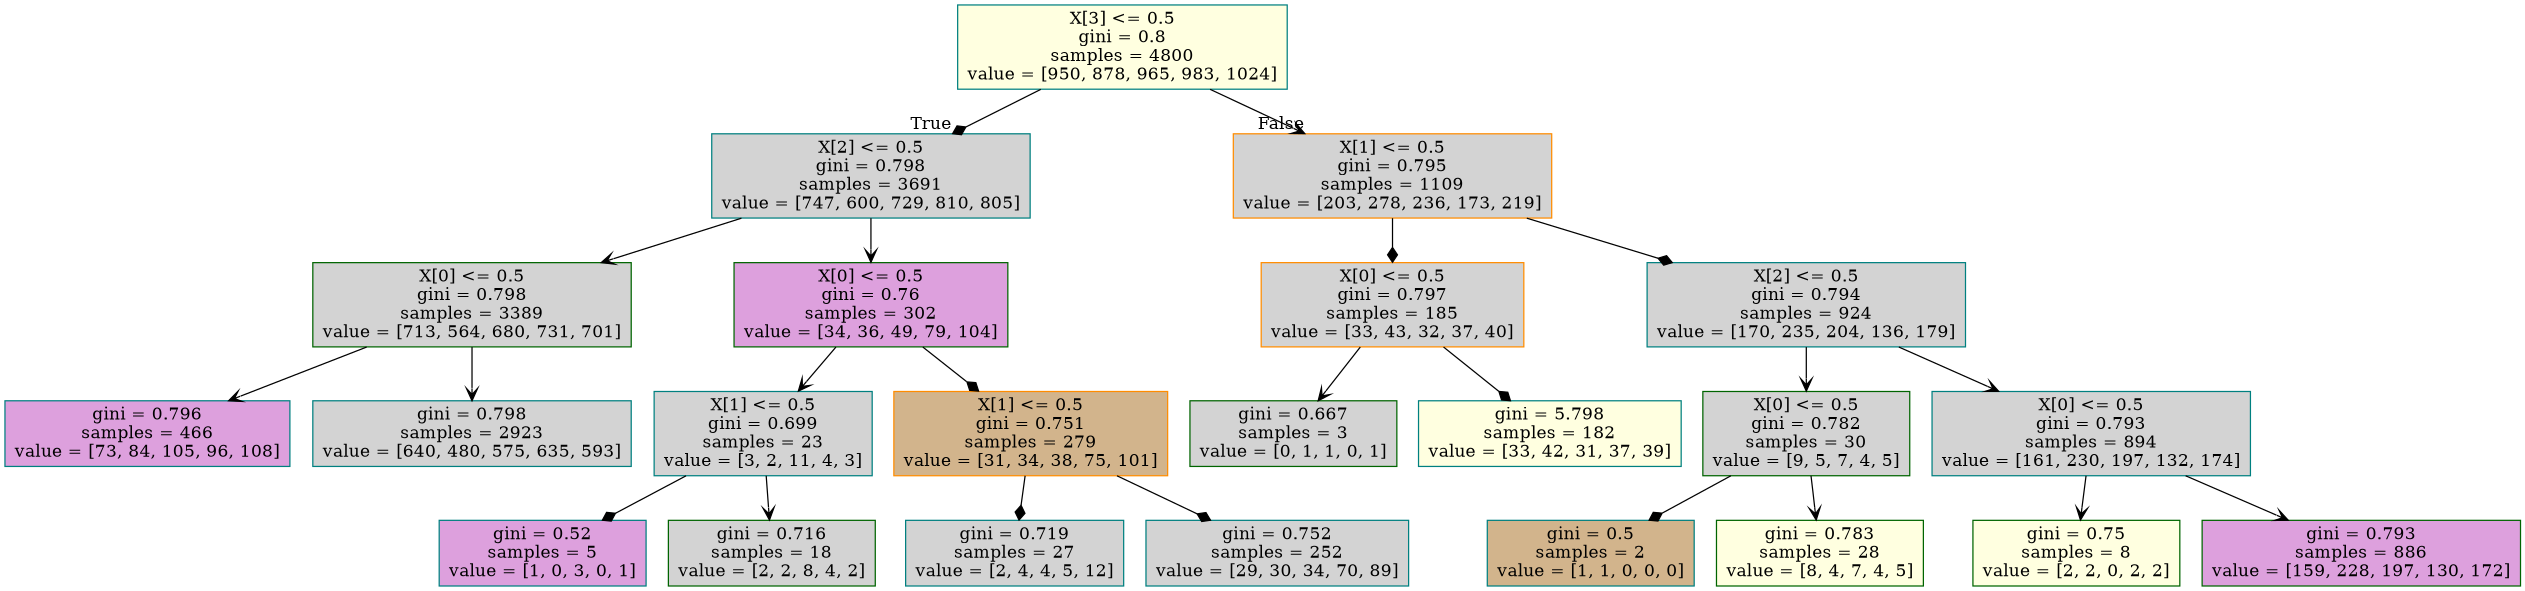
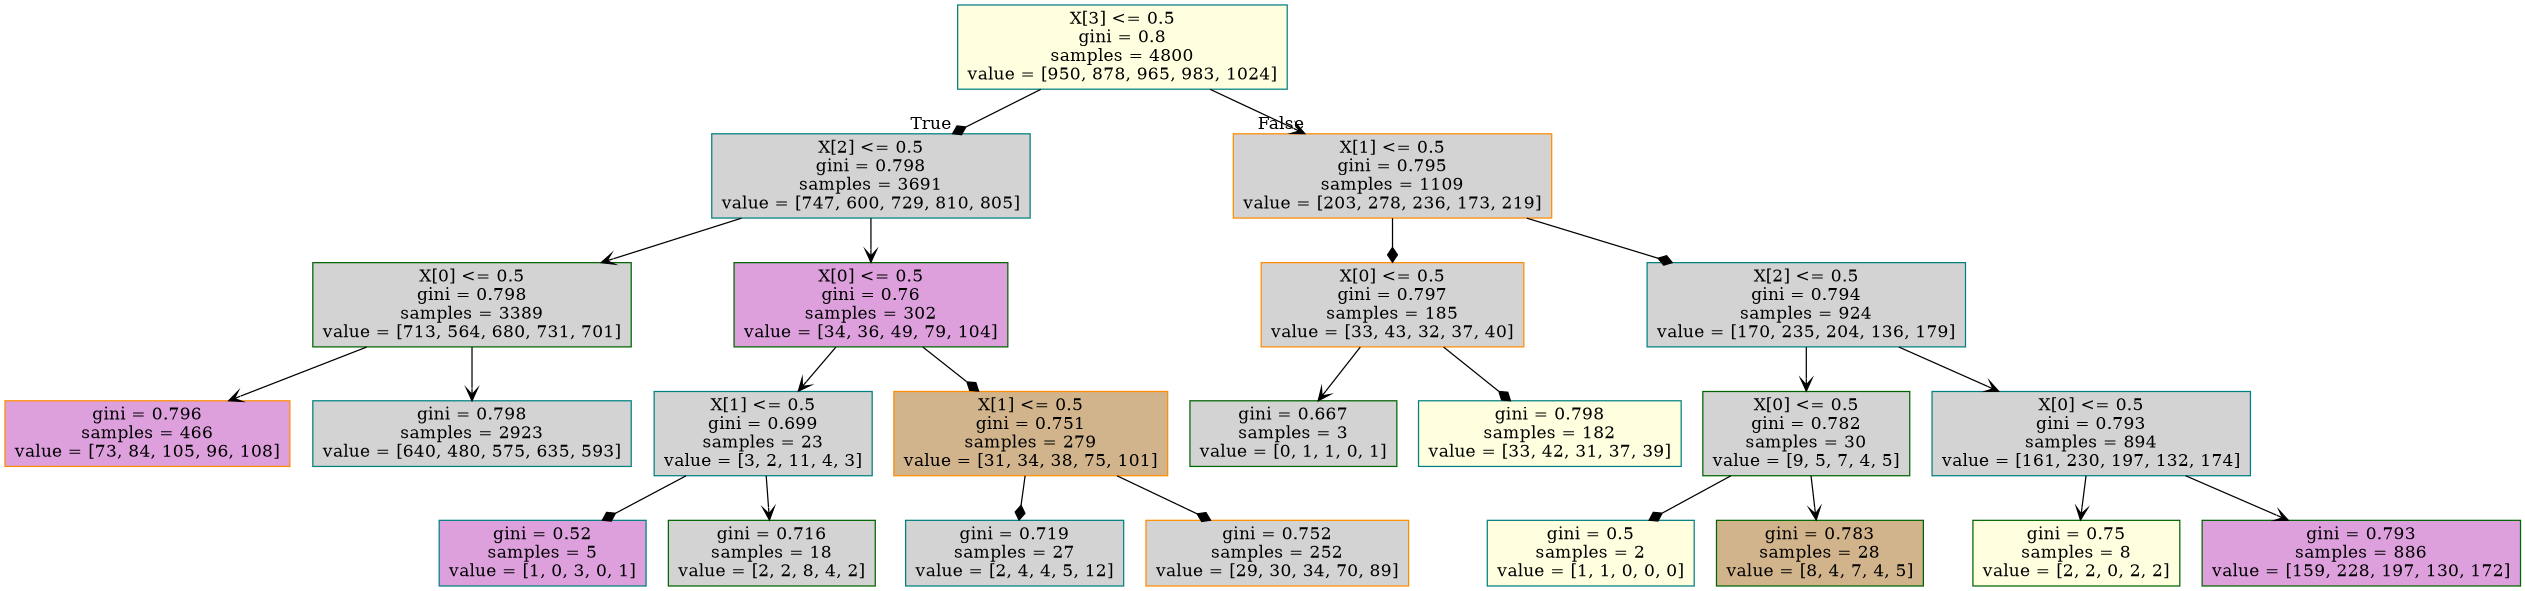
node "gini = 0.796 samples = 466 value = [73, 84, 105, 96, 108]": color teal -> darkorange
node "gini = 5.798 samples = 182 value = [33, 42, 31, 37, 39]": label "gini = 5.798 samples = 182 value = [33, 42, 31, 37, 39]" -> "gini = 0.798 samples = 182 value = [33, 42, 31, 37, 39]"
node "gini = 0.752 samples = 252 value = [29, 30, 34, 70, 89]": color teal -> darkorange
node "gini = 0.5 samples = 2 value = [1, 1, 0, 0, 0]": fillcolor tan -> lightyellow
node "gini = 0.783 samples = 28 value = [8, 4, 7, 4, 5]": fillcolor lightyellow -> tan
